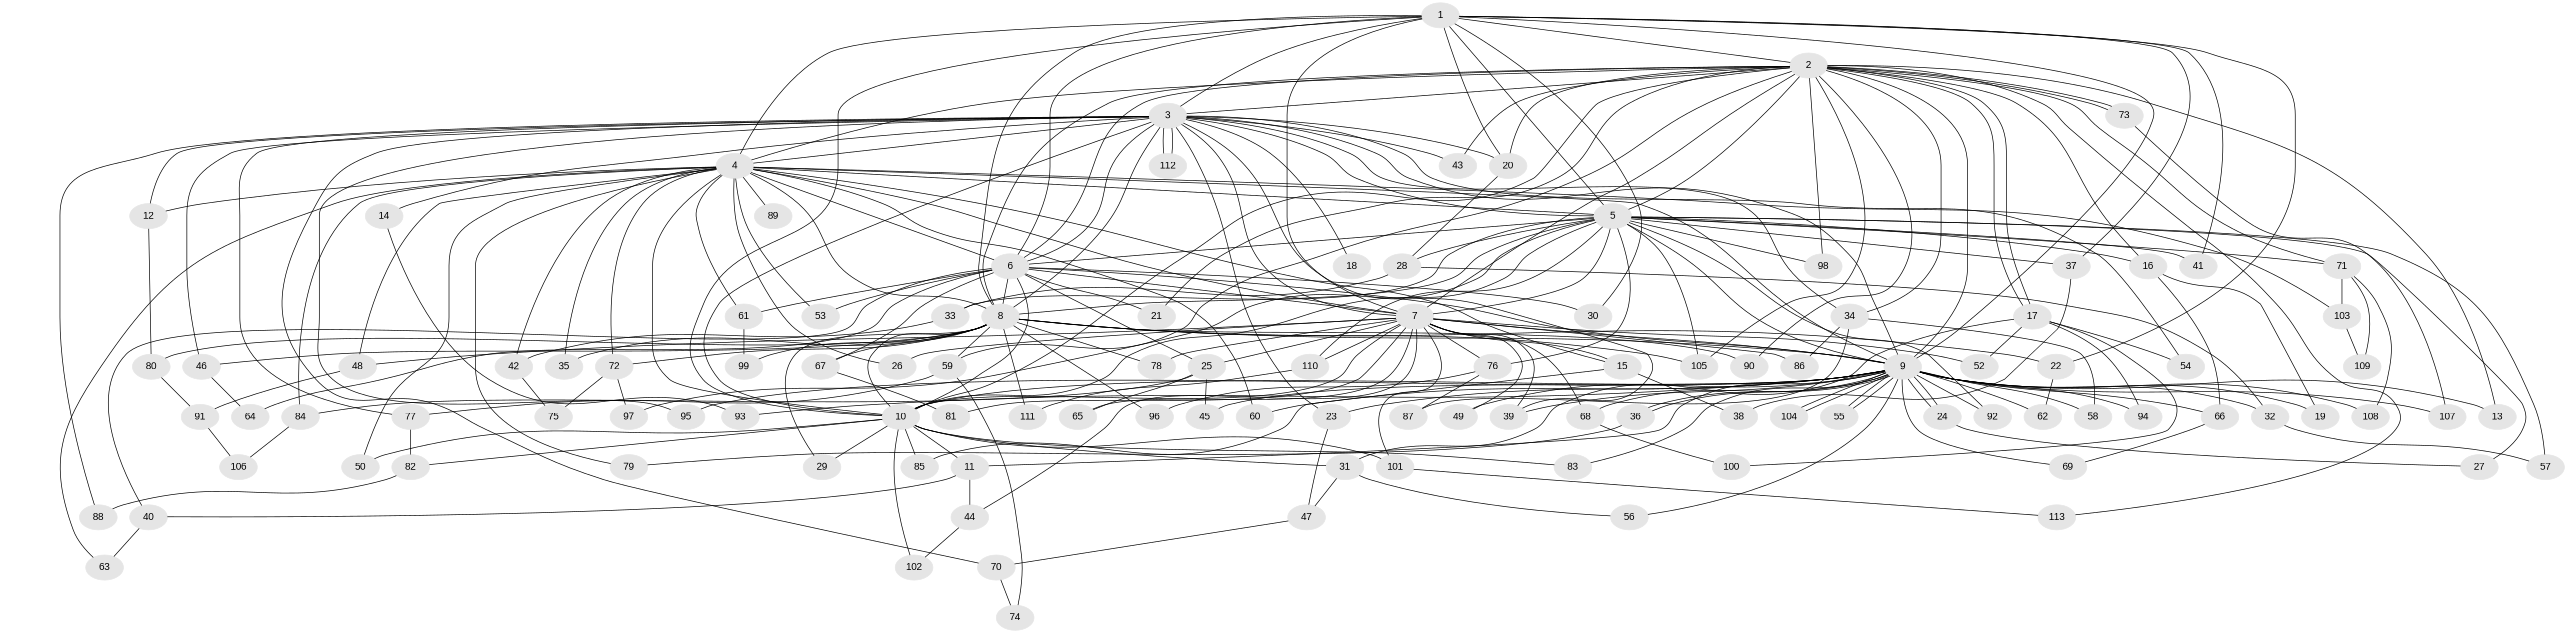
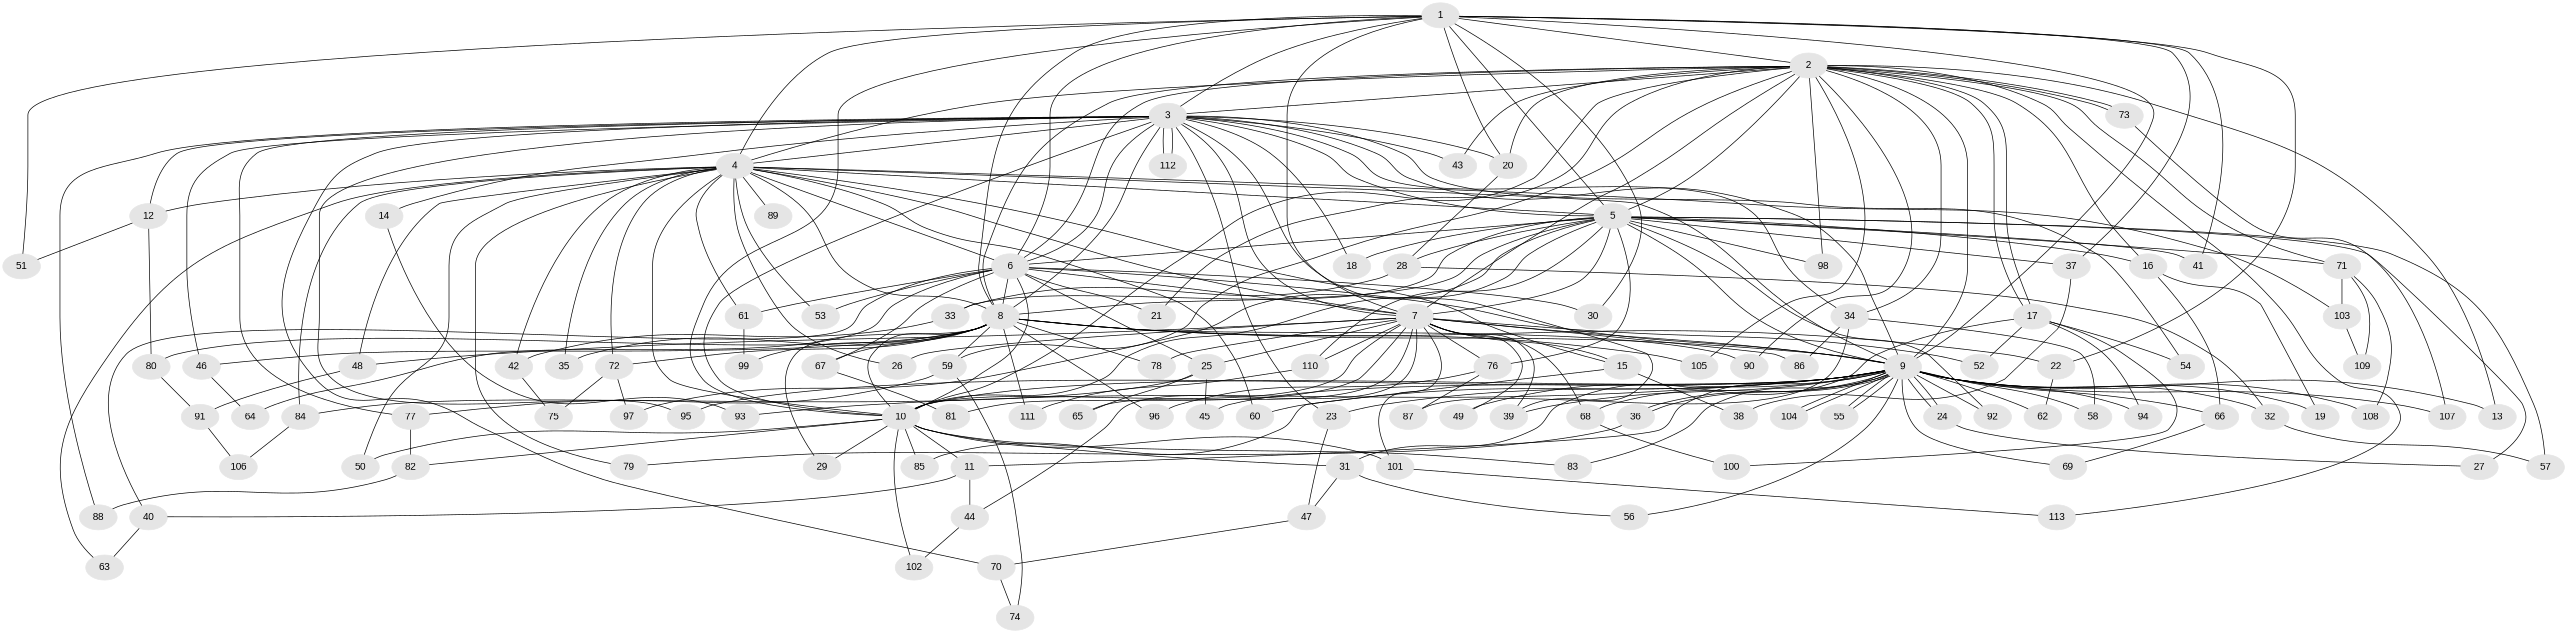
node "51": added
edge "5" -- "105": now "5" -- "18"
